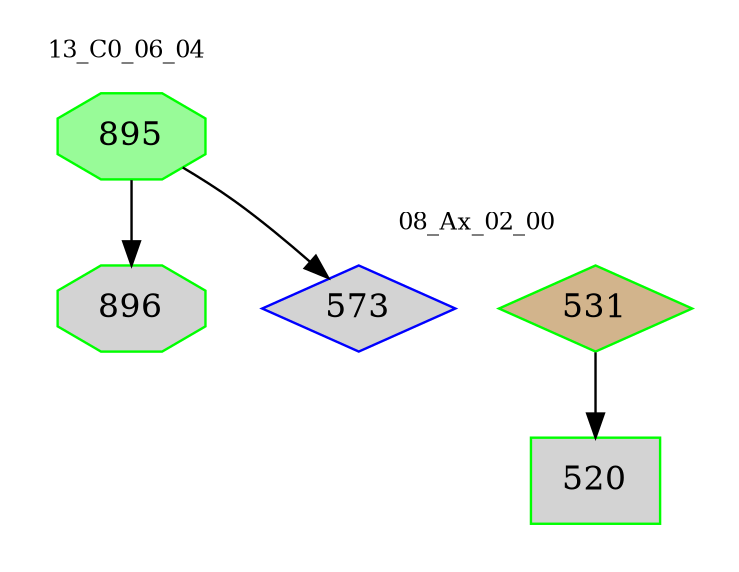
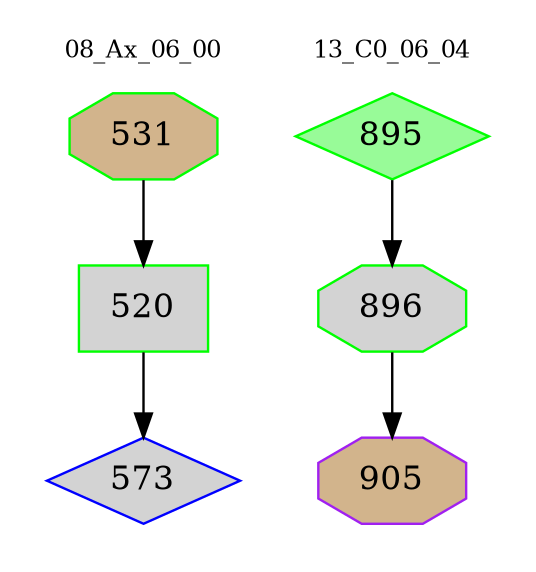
node "895": shape octagon -> diamond
edge "895" -> "573": now "520" -> "573"
cluster "08_Ax_02_00": label "08_Ax_02_00" -> "08_Ax_06_00"
node "531": shape diamond -> octagon
node "905": added
